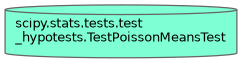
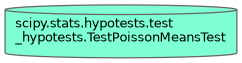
node "scipy.stats.tests.test _hypotests.TestPoissonMeansTest": label "scipy.stats.tests.test _hypotests.TestPoissonMeansTest" -> "scipy.stats.hypotests.test _hypotests.TestPoissonMeansTest"
